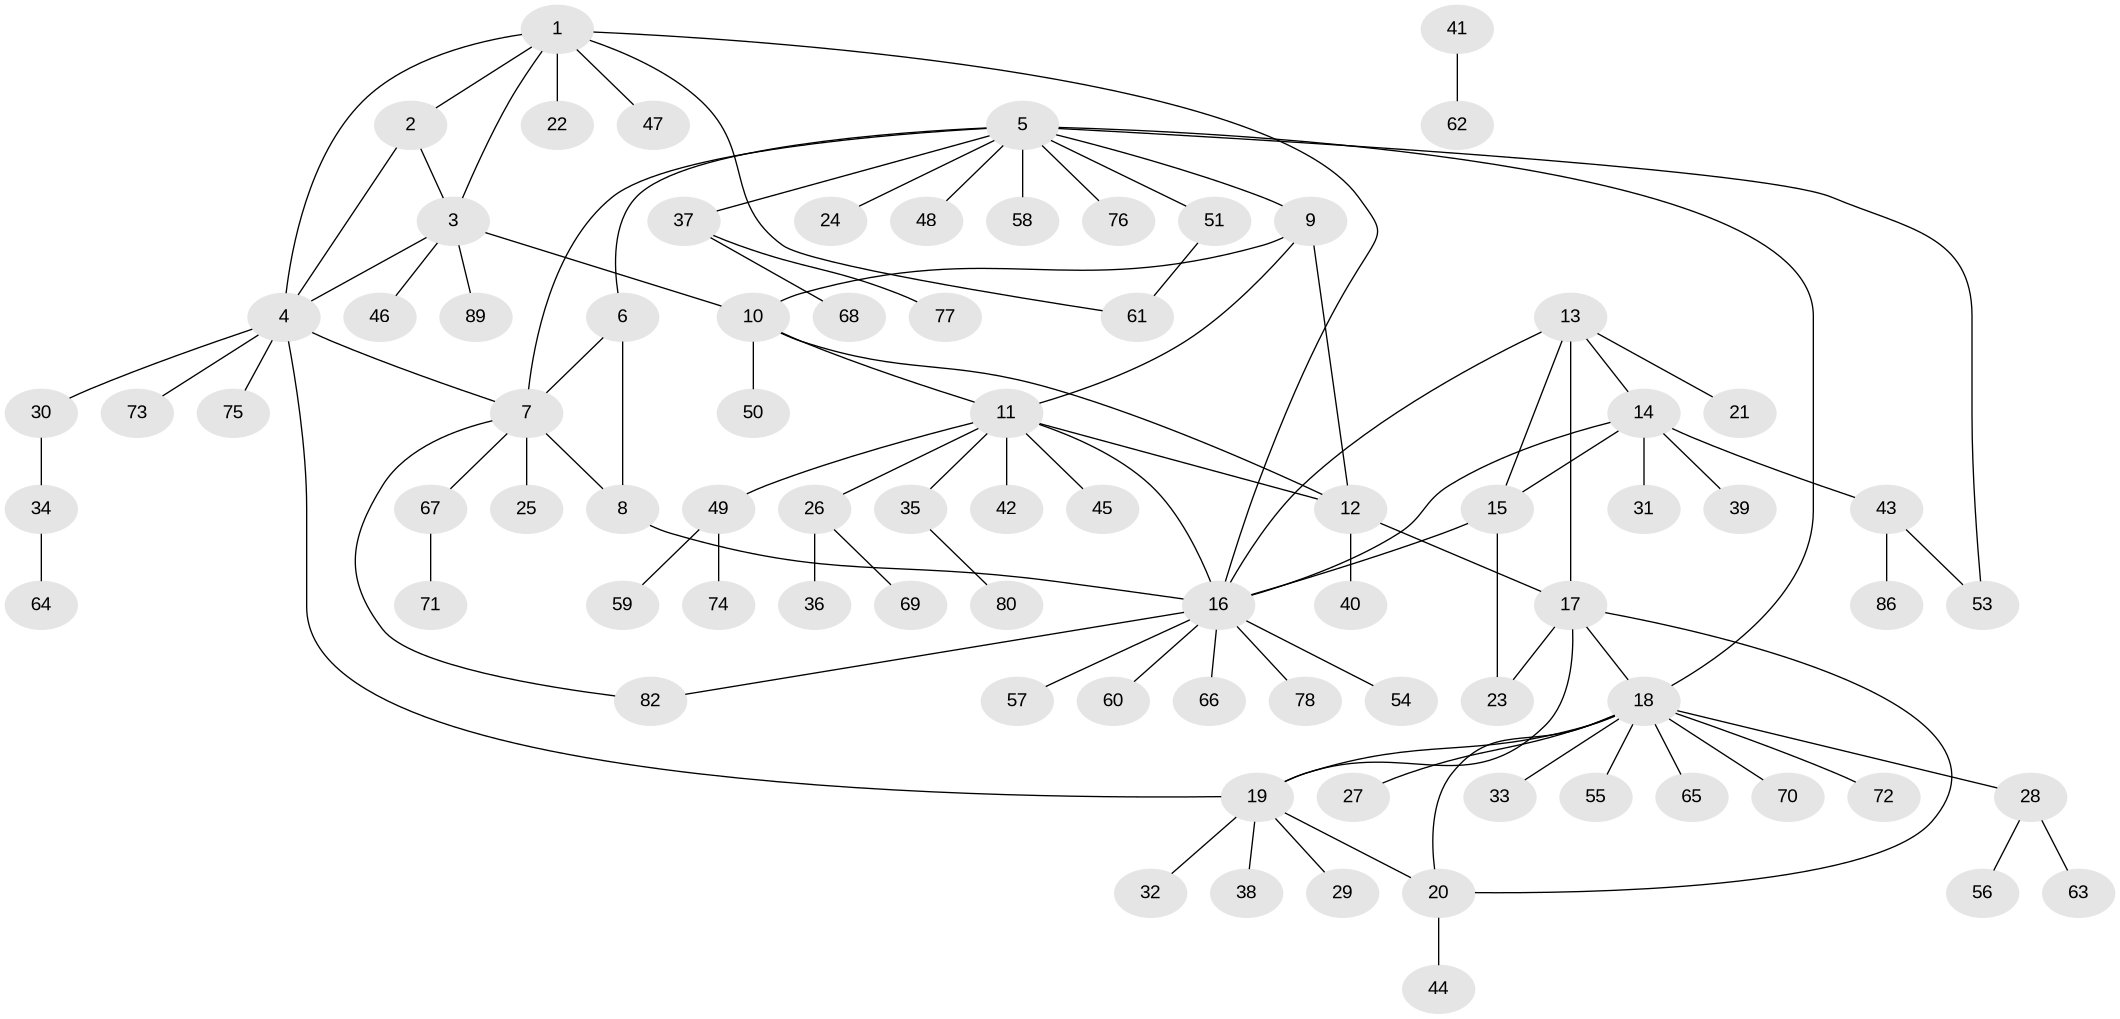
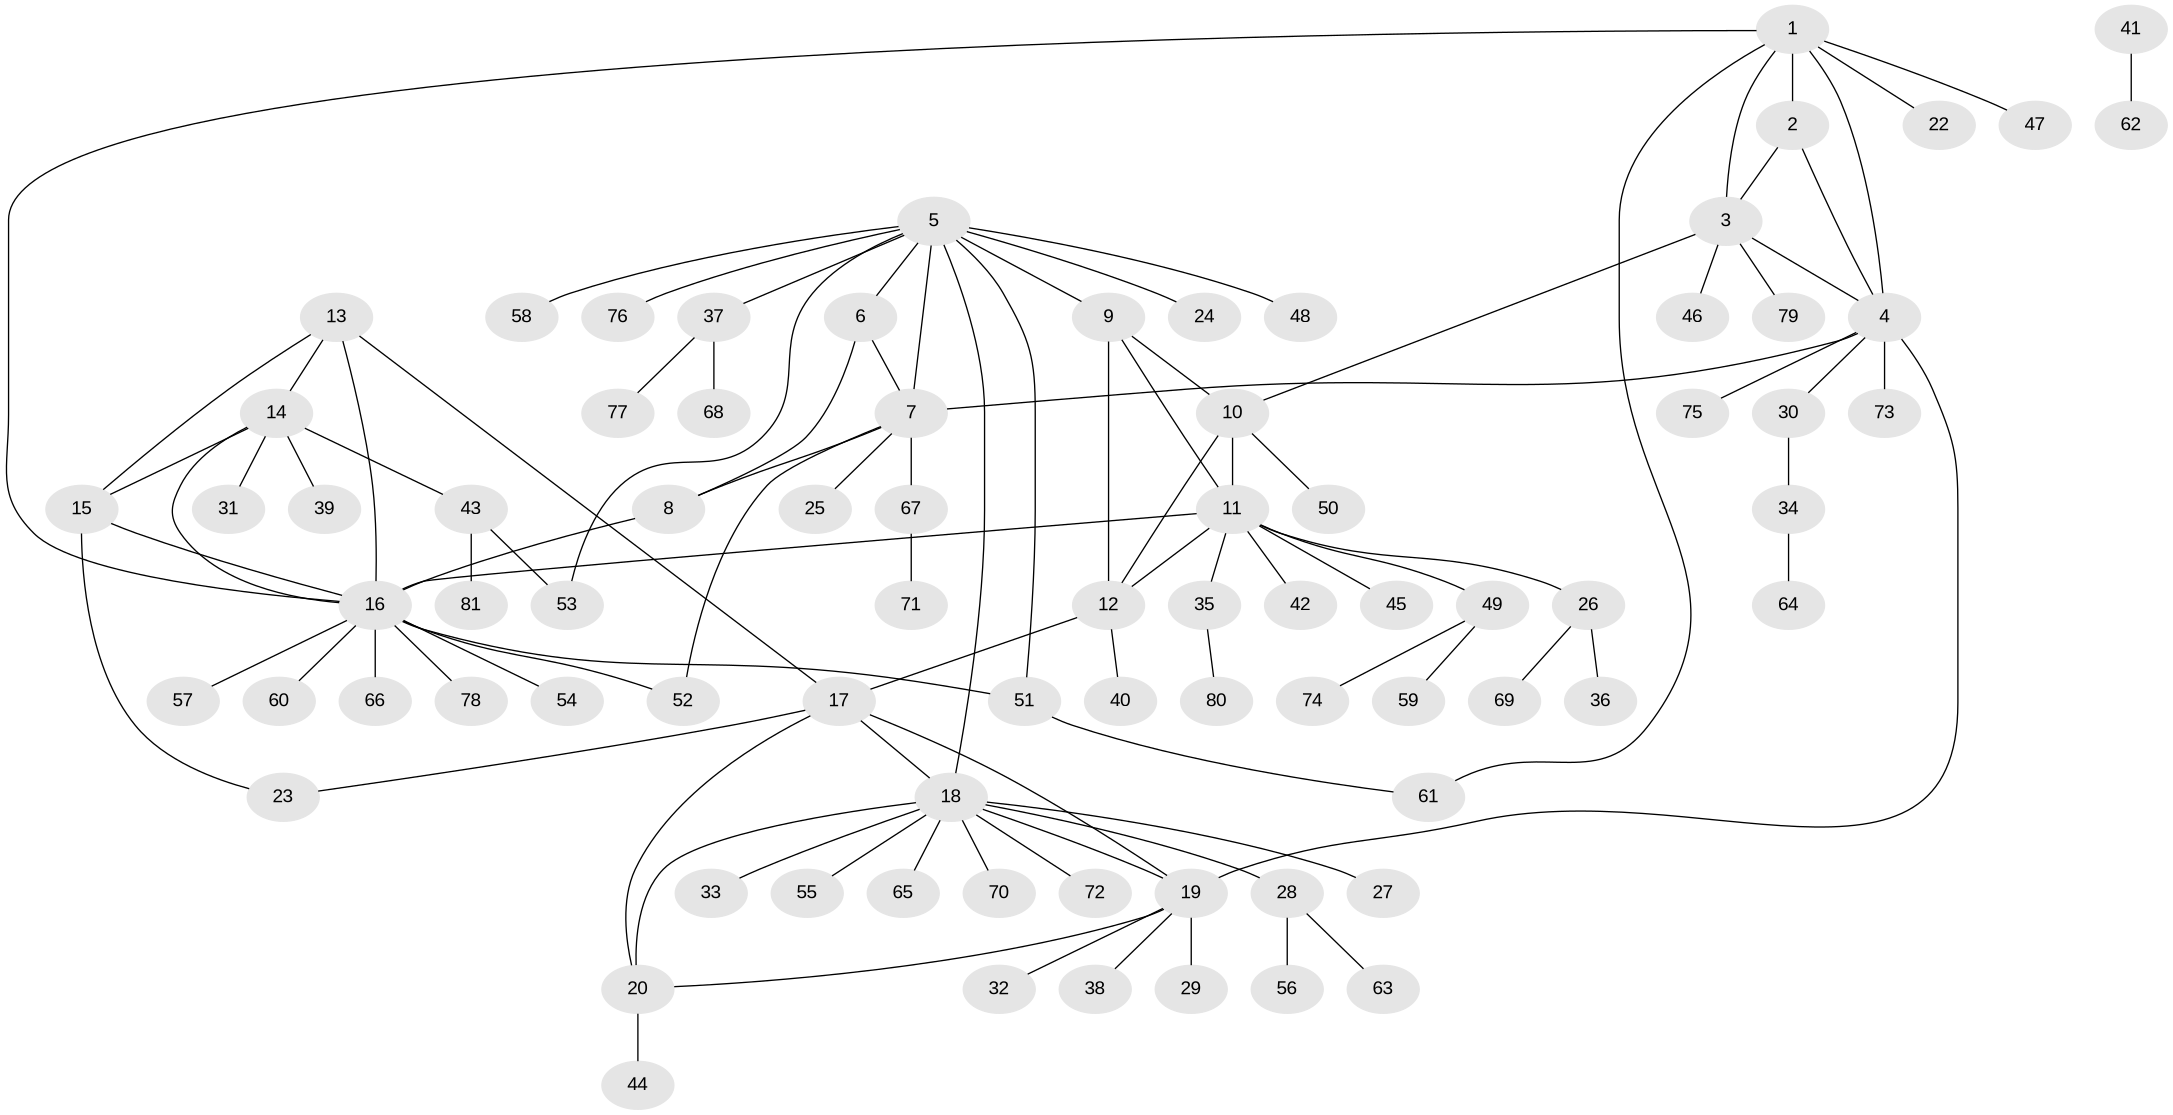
node "89": label "89" -> "79"
node "21": removed
node "86": label "86" -> "81"
edge "16" -- "51": added
node "82": label "82" -> "52"
